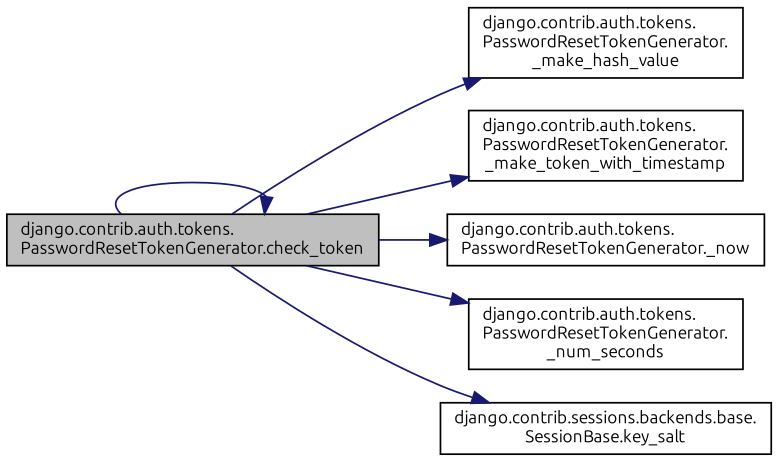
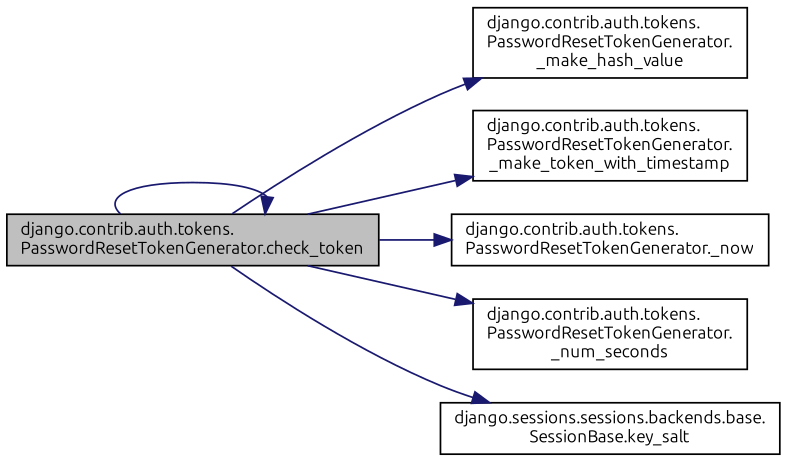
node "django.contrib.sessions.backends.base. SessionBase.key_salt": label "django.contrib.sessions.backends.base. SessionBase.key_salt" -> "django.sessions.sessions.backends.base. SessionBase.key_salt"
